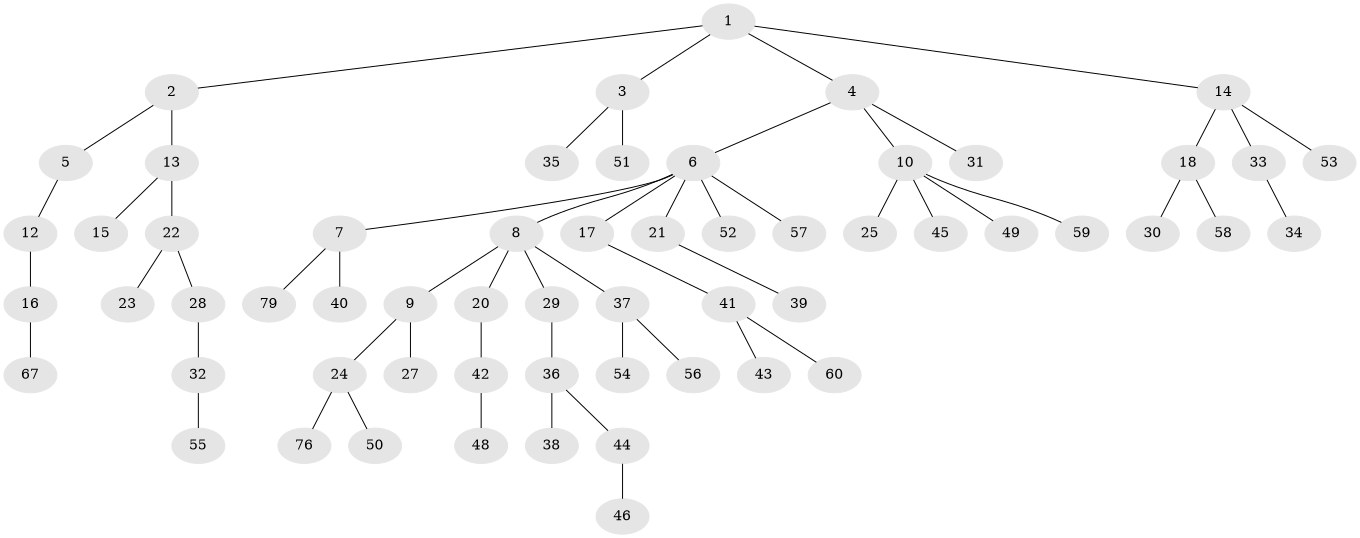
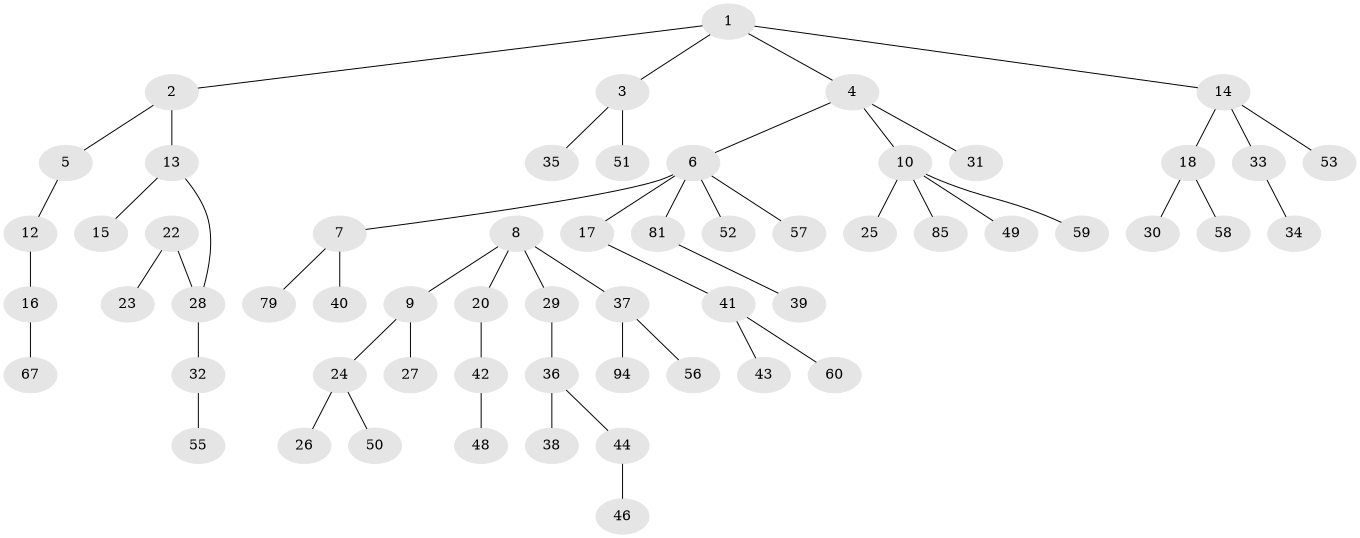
edge "13" -- "22": now "13" -- "28"
edge "6" -- "8": removed
node "21": label "21" -> "81"
node "45": label "45" -> "85"
node "54": label "54" -> "94"
node "76": label "76" -> "26"
